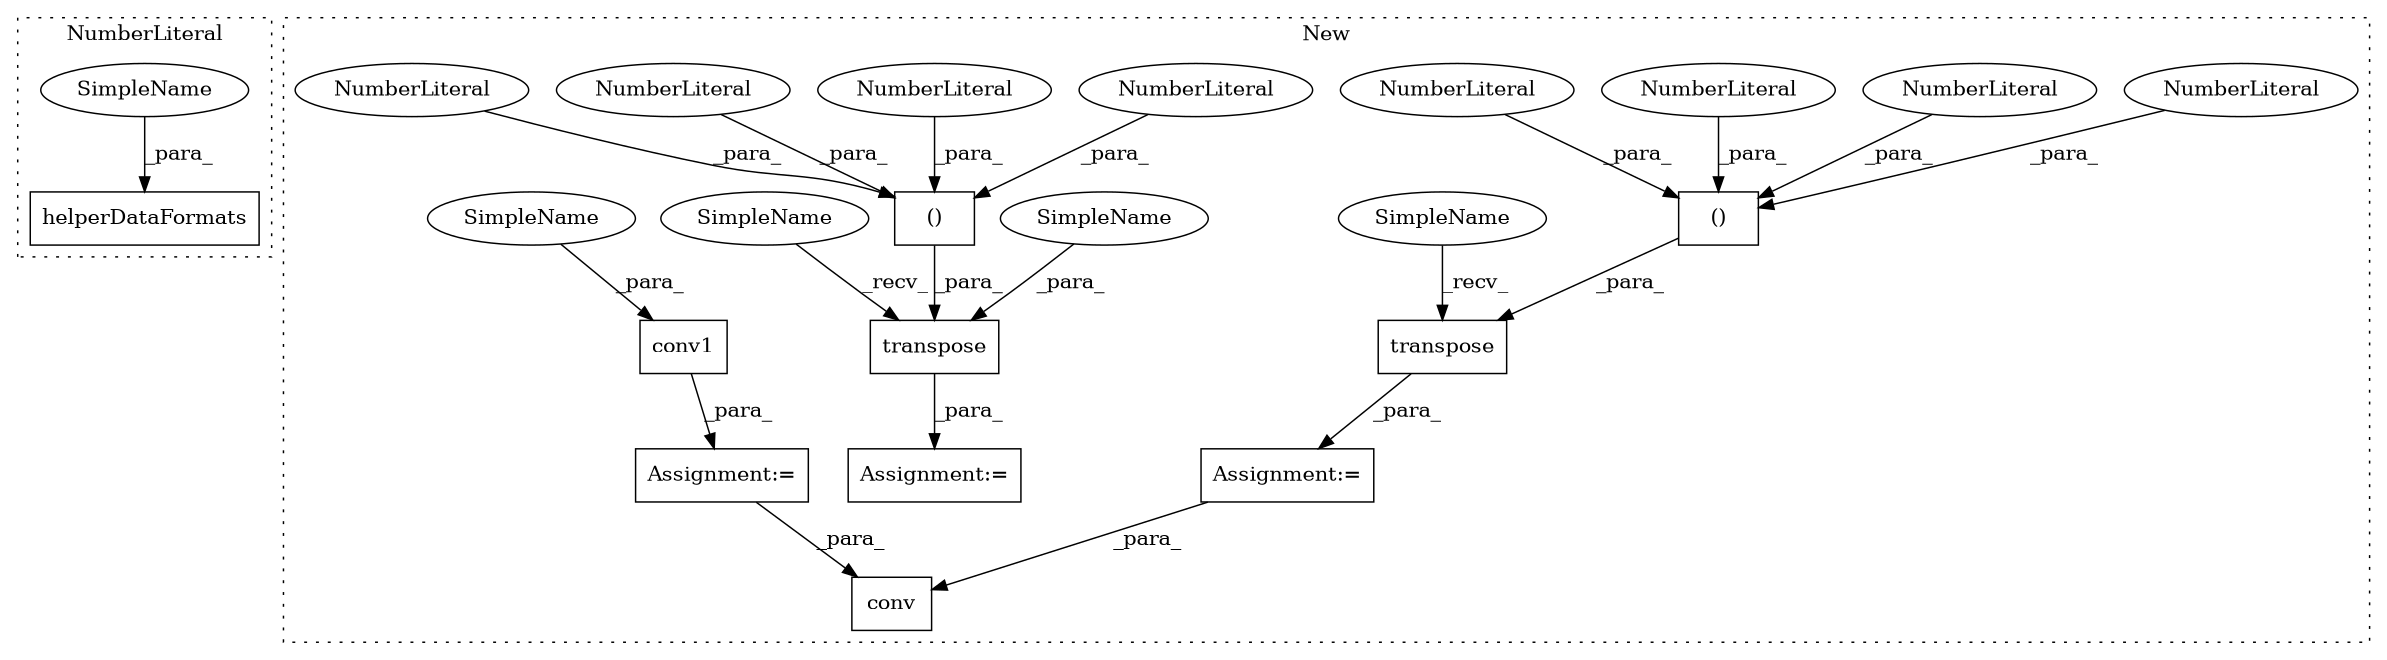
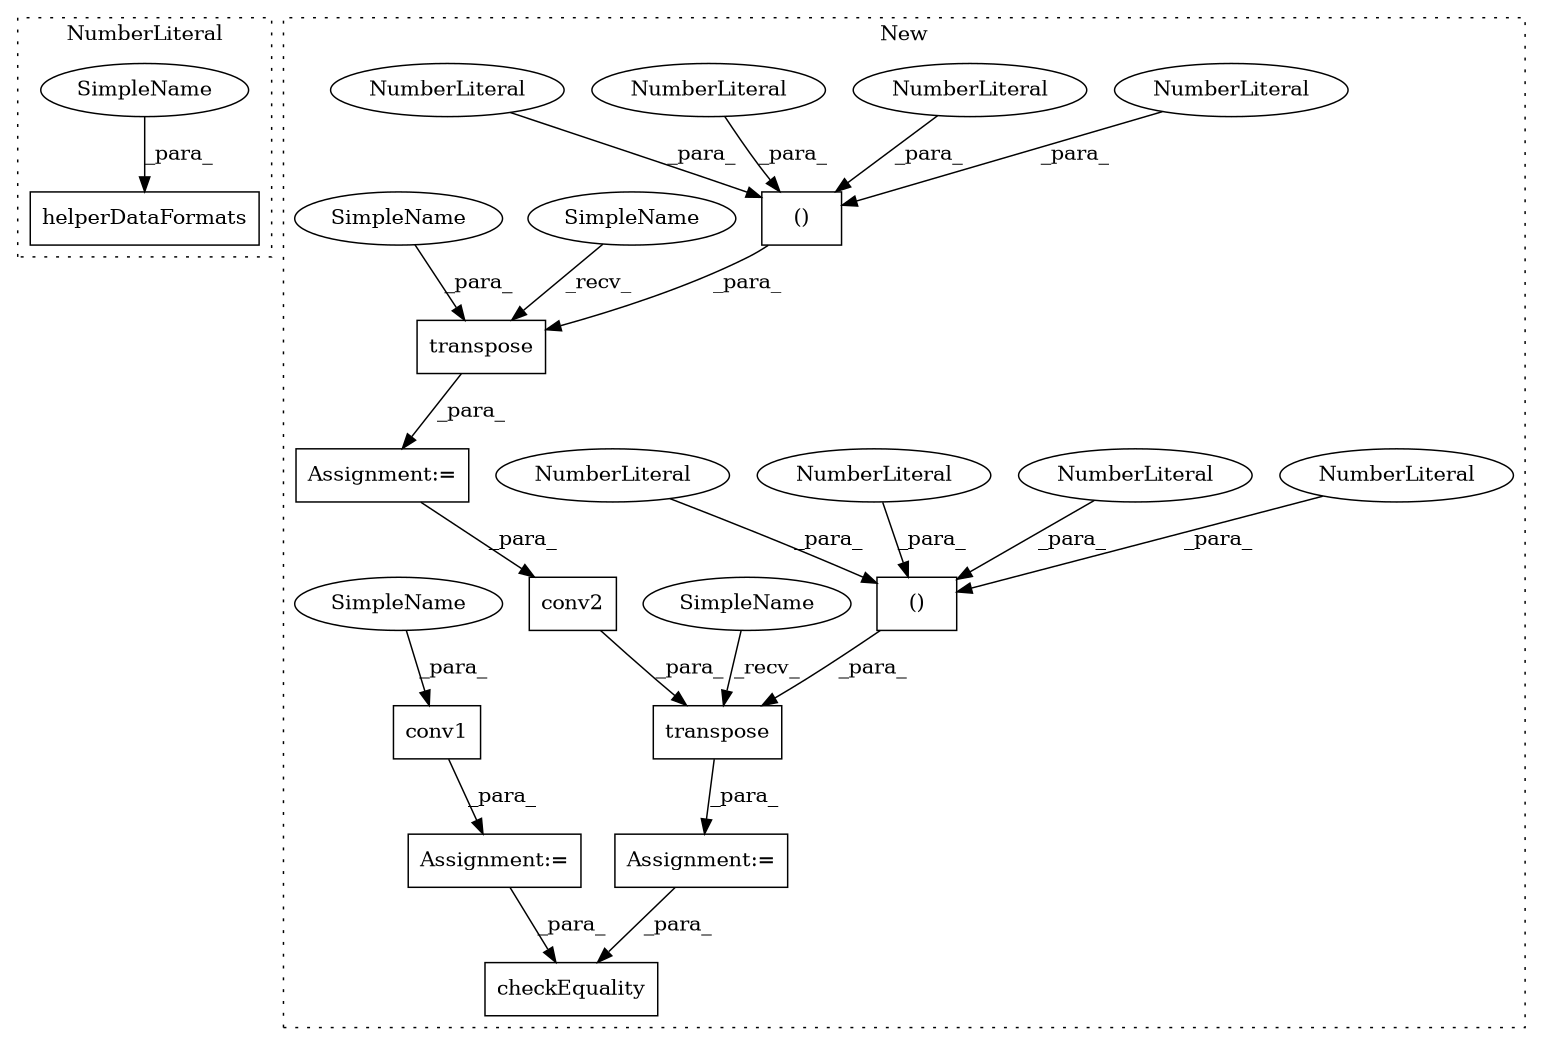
node "conv2": added
node "conv": label "conv" -> "checkEquality"
